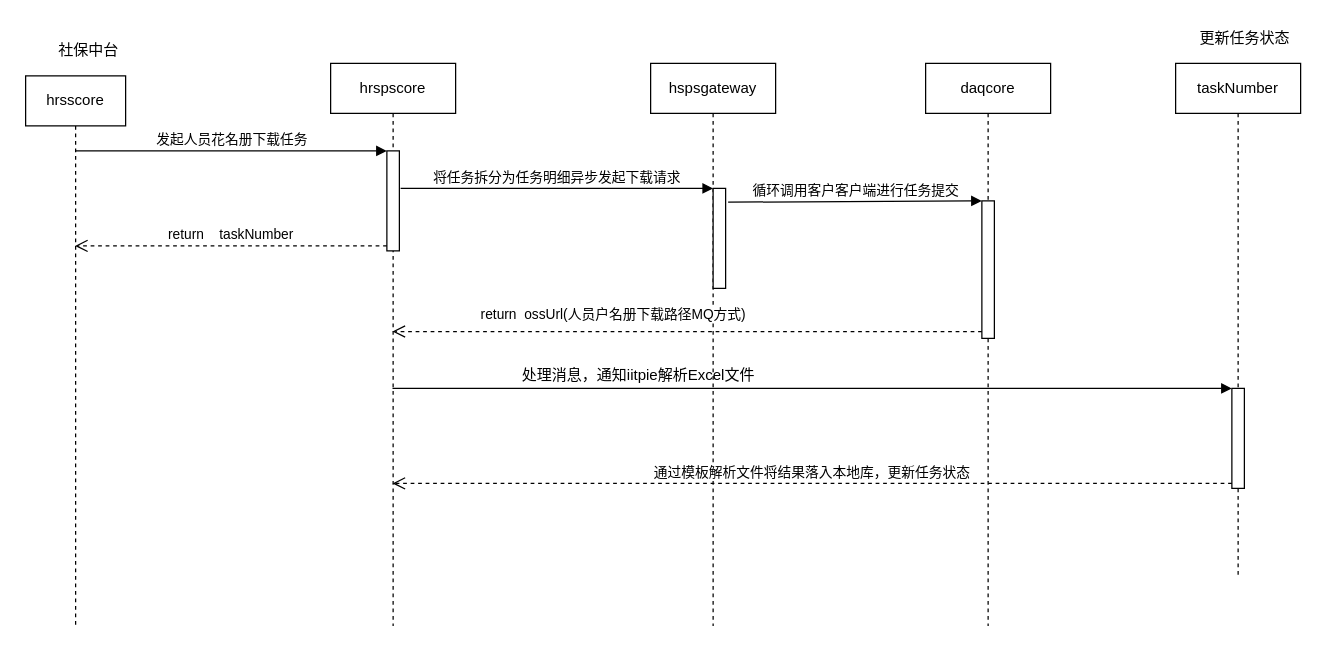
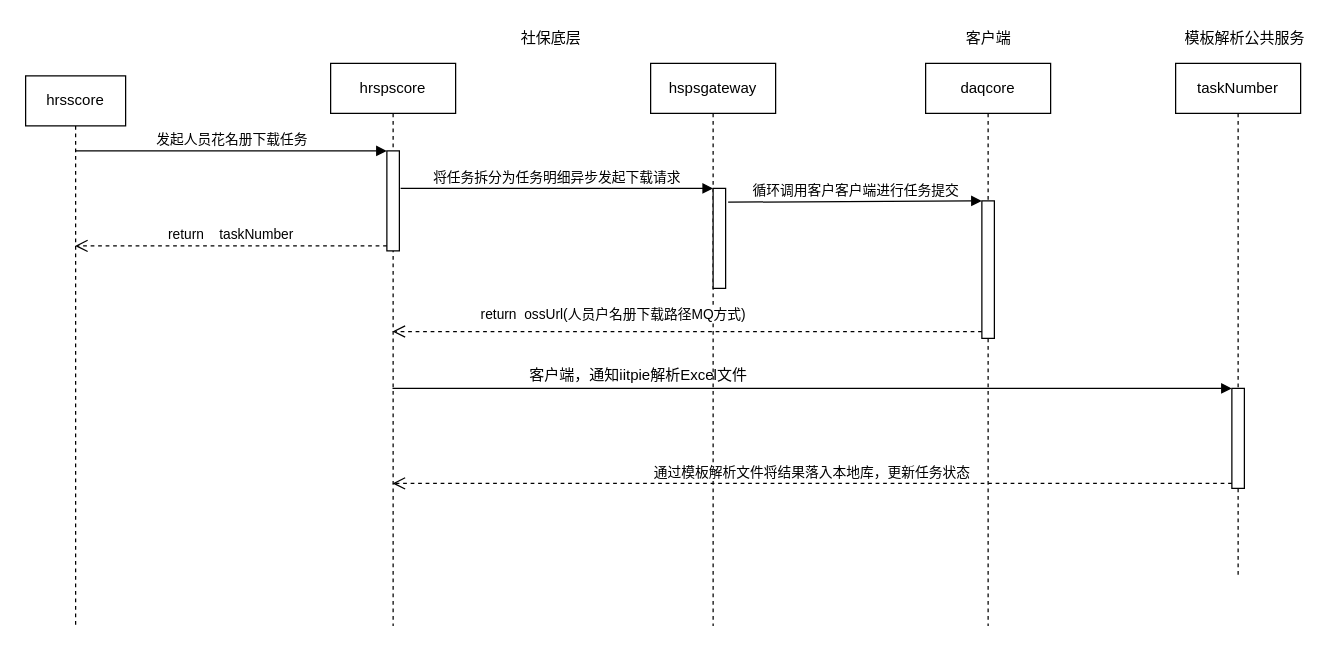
node "社保底层": added
node "客户端": added
node "更新任务状态": label "更新任务状态" -> "模板解析公共服务"
node "社保中台": removed
node "处理消息，通知iitpie解析Excel文件": label "处理消息，通知iitpie解析Excel文件" -> "客户端，通知iitpie解析Excel文件"
